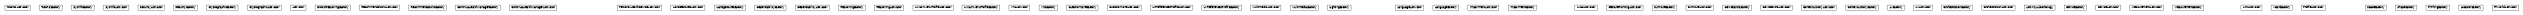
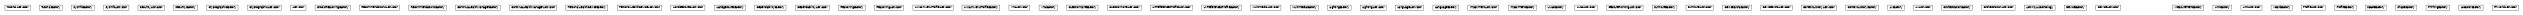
node "PersonalHealthDeviceFactory": added
node "LightingActivator": added
node "HvacFactory": added
node "MeasurementActivator": removed
node "UnitFactory": added
node "ProfileFactory": added
